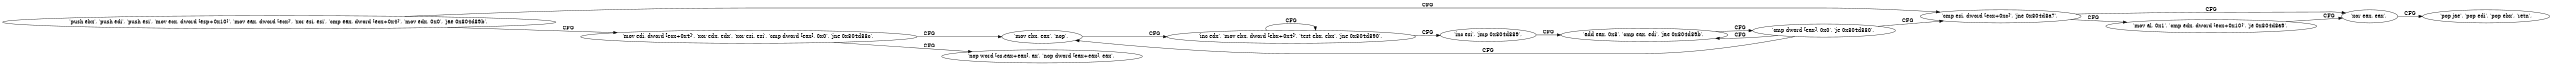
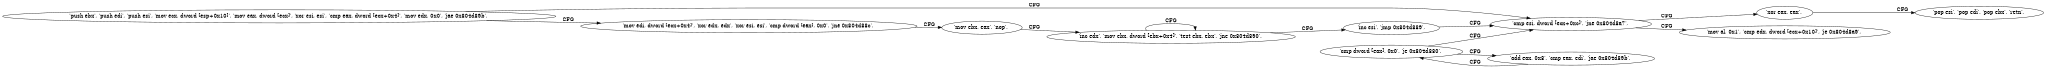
node "'pop jae', 'pop edi', 'pop ebx', 'retn',": label "'pop jae', 'pop edi', 'pop ebx', 'retn'," -> "'pop esi', 'pop edi', 'pop ebx', 'retn',"
edge "'mov al, 0x1', 'cmp edx, dword [ecx+0x10]', 'je 0x804d8a9'," -> "'xor eax, eax',": removed, label "CFG"
edge "'inc esi', 'jmp 0x804d889'," -> "'add eax, 0x8', 'cmp eax, edi', 'jae 0x804d89b',": now "'inc esi', 'jmp 0x804d889'," -> "'cmp esi, dword [ecx+0xc]', 'jne 0x804d8a7',"
edge "'cmp dword [eax], 0x0', 'je 0x804d880'," -> "'mov ebx, eax', 'nop',": removed, label "CFG"
node "'nop word [cs:eax+eax], ax', 'nop dword [eax+eax], eax',": removed
